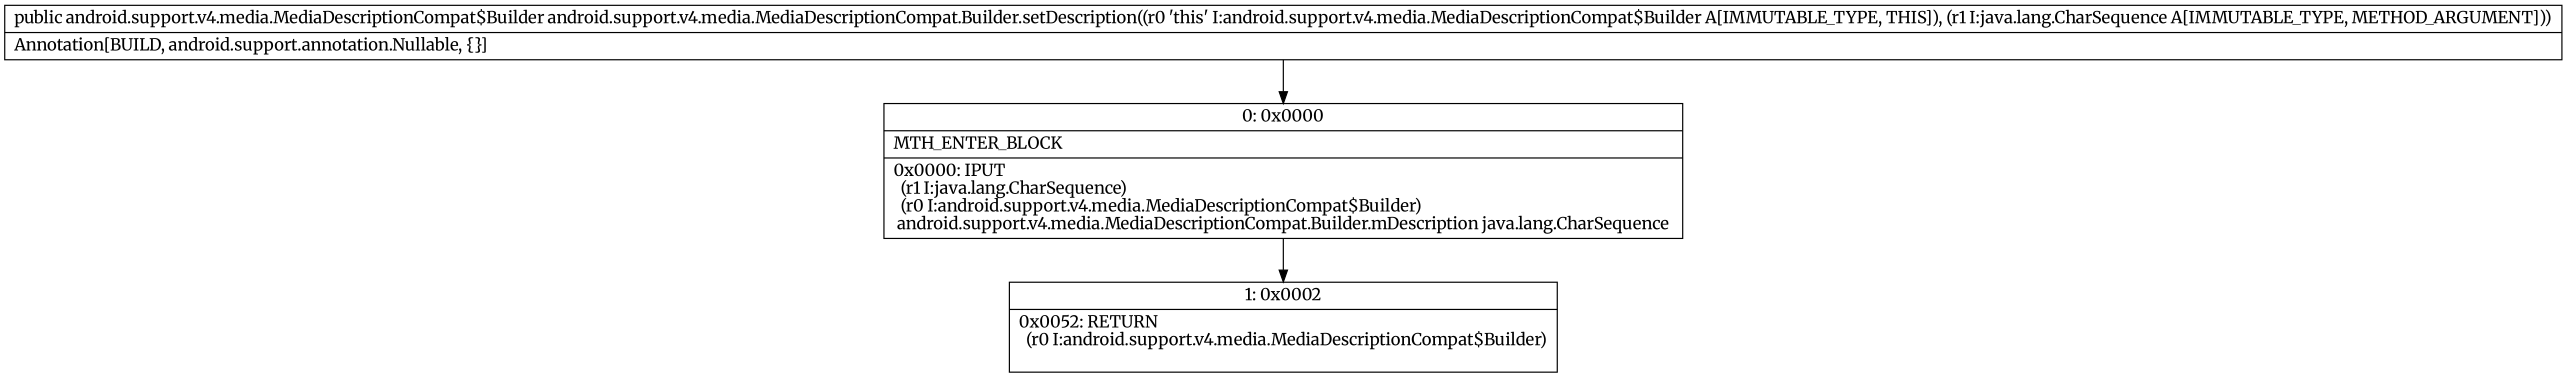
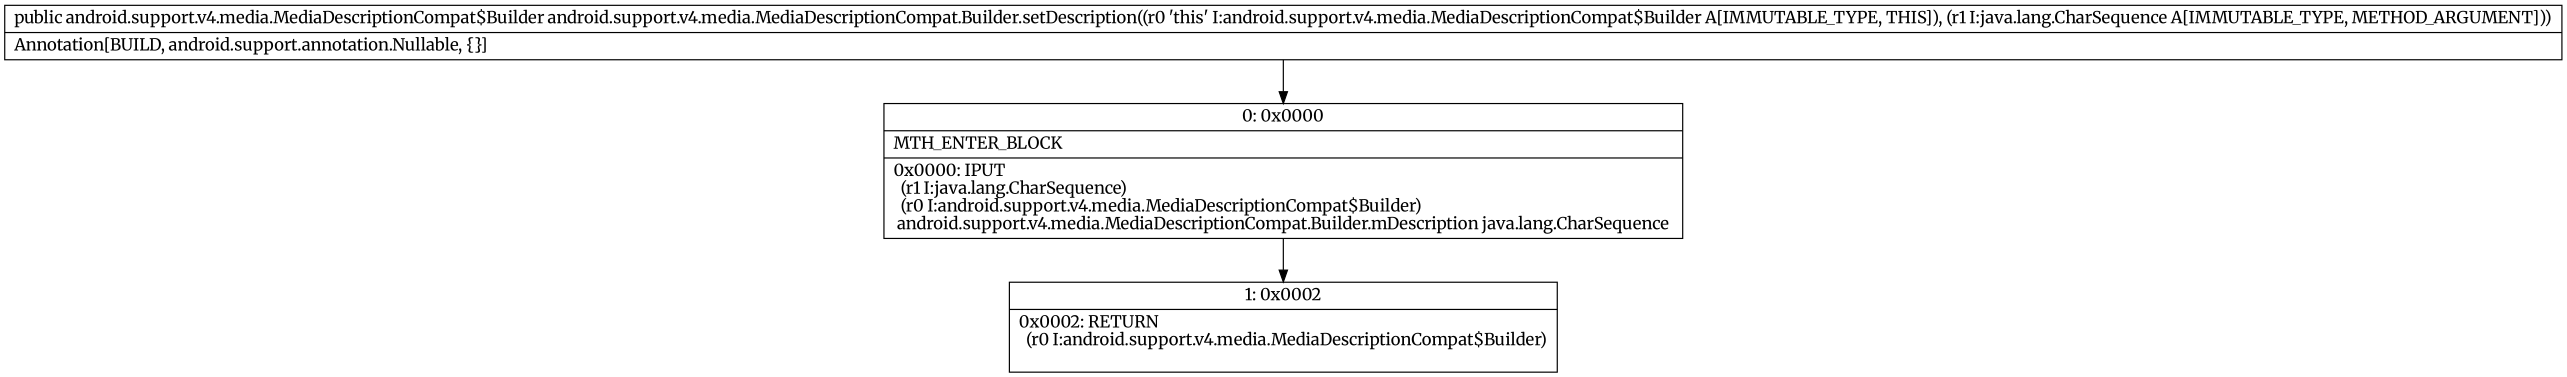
node "1: 0x0002": text "0x0052: RETURN" -> "0x0002: RETURN"
